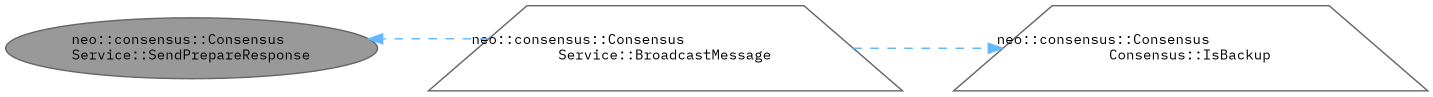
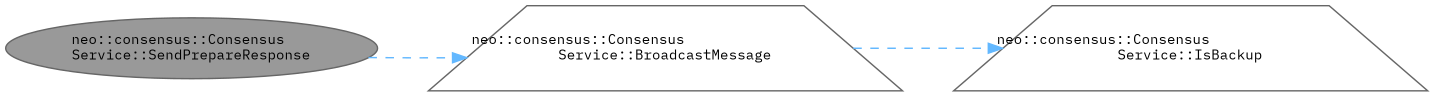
edge "neo::consensus::Consensus Service::BroadcastMessage" -> "neo::consensus::Consensus Service::SendPrepareResponse": reversed
node "neo::consensus::Consensus Consensus::IsBackup": label "neo::consensus::Consensus Consensus::IsBackup" -> "neo::consensus::Consensus Service::IsBackup"
